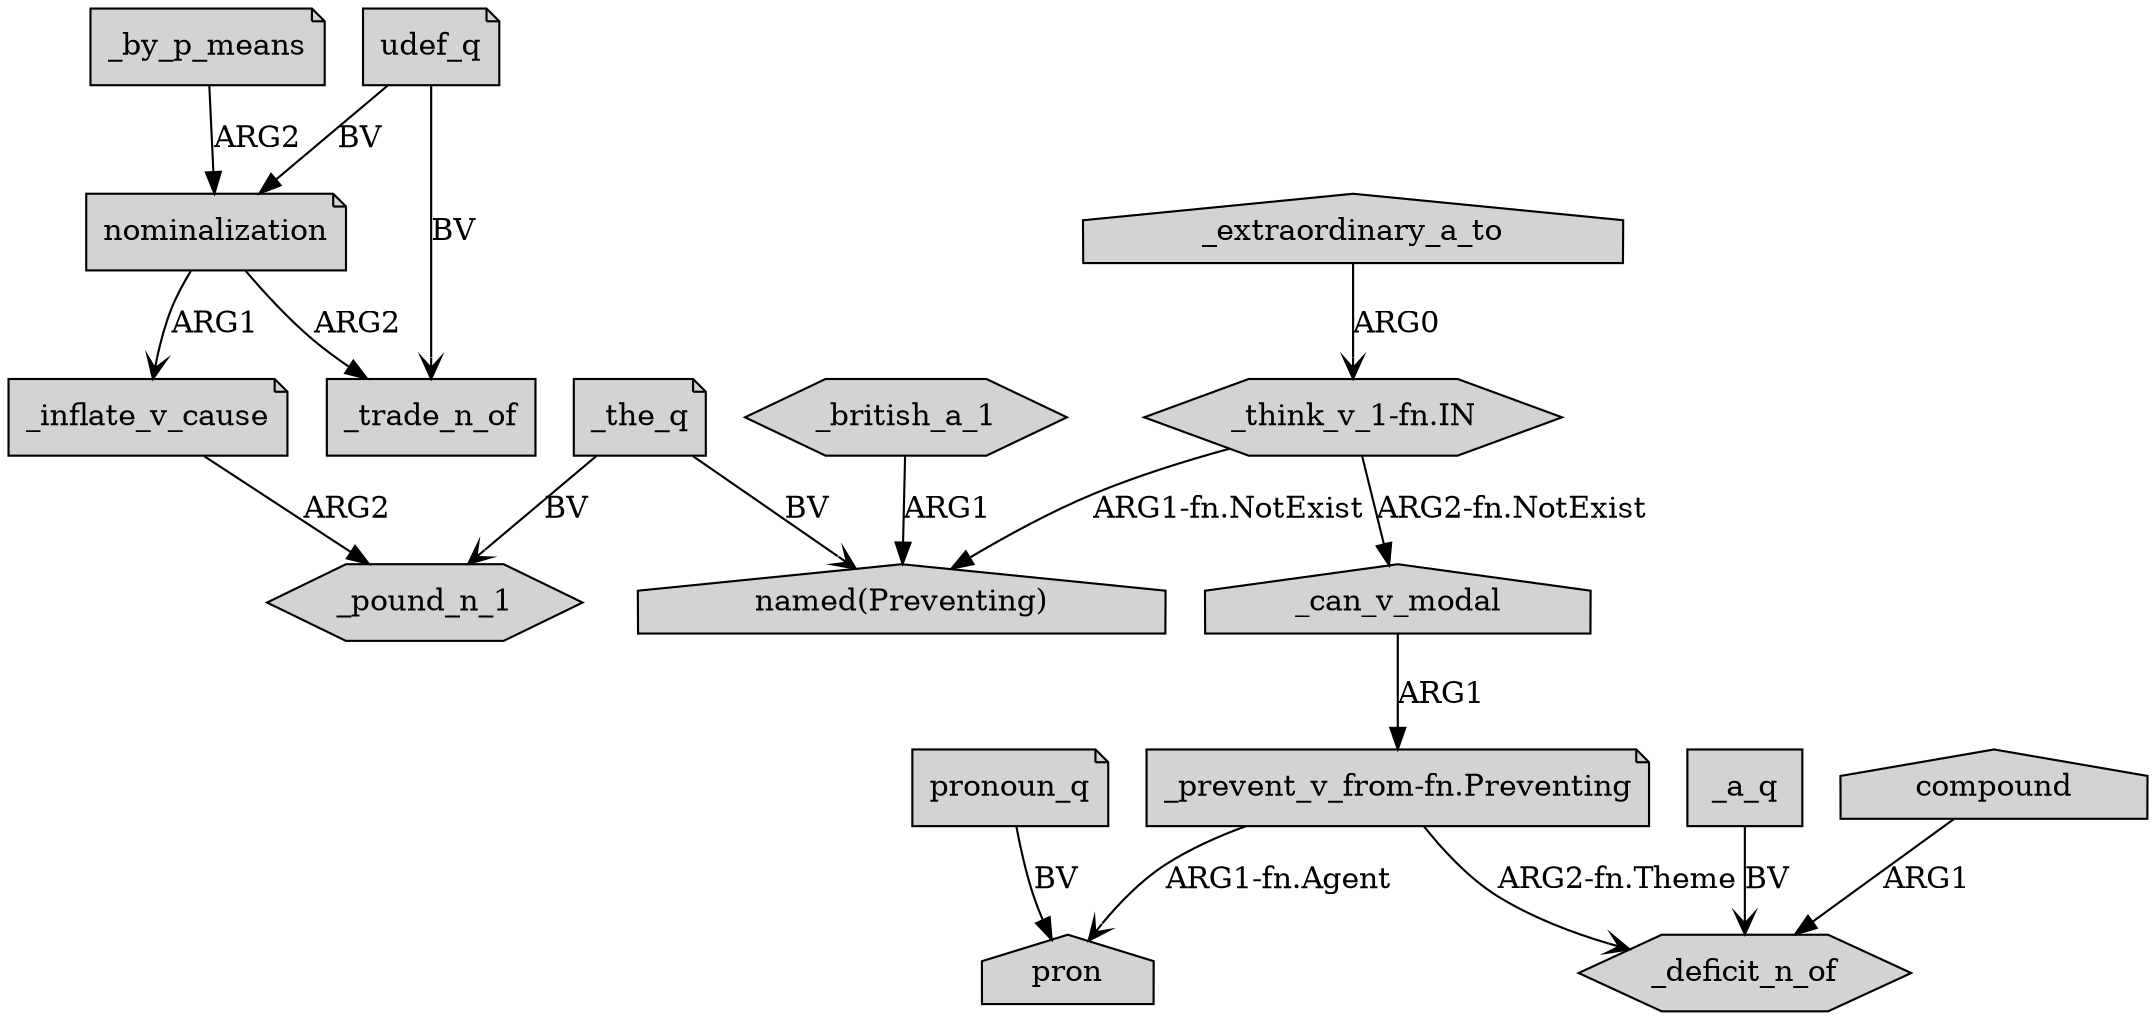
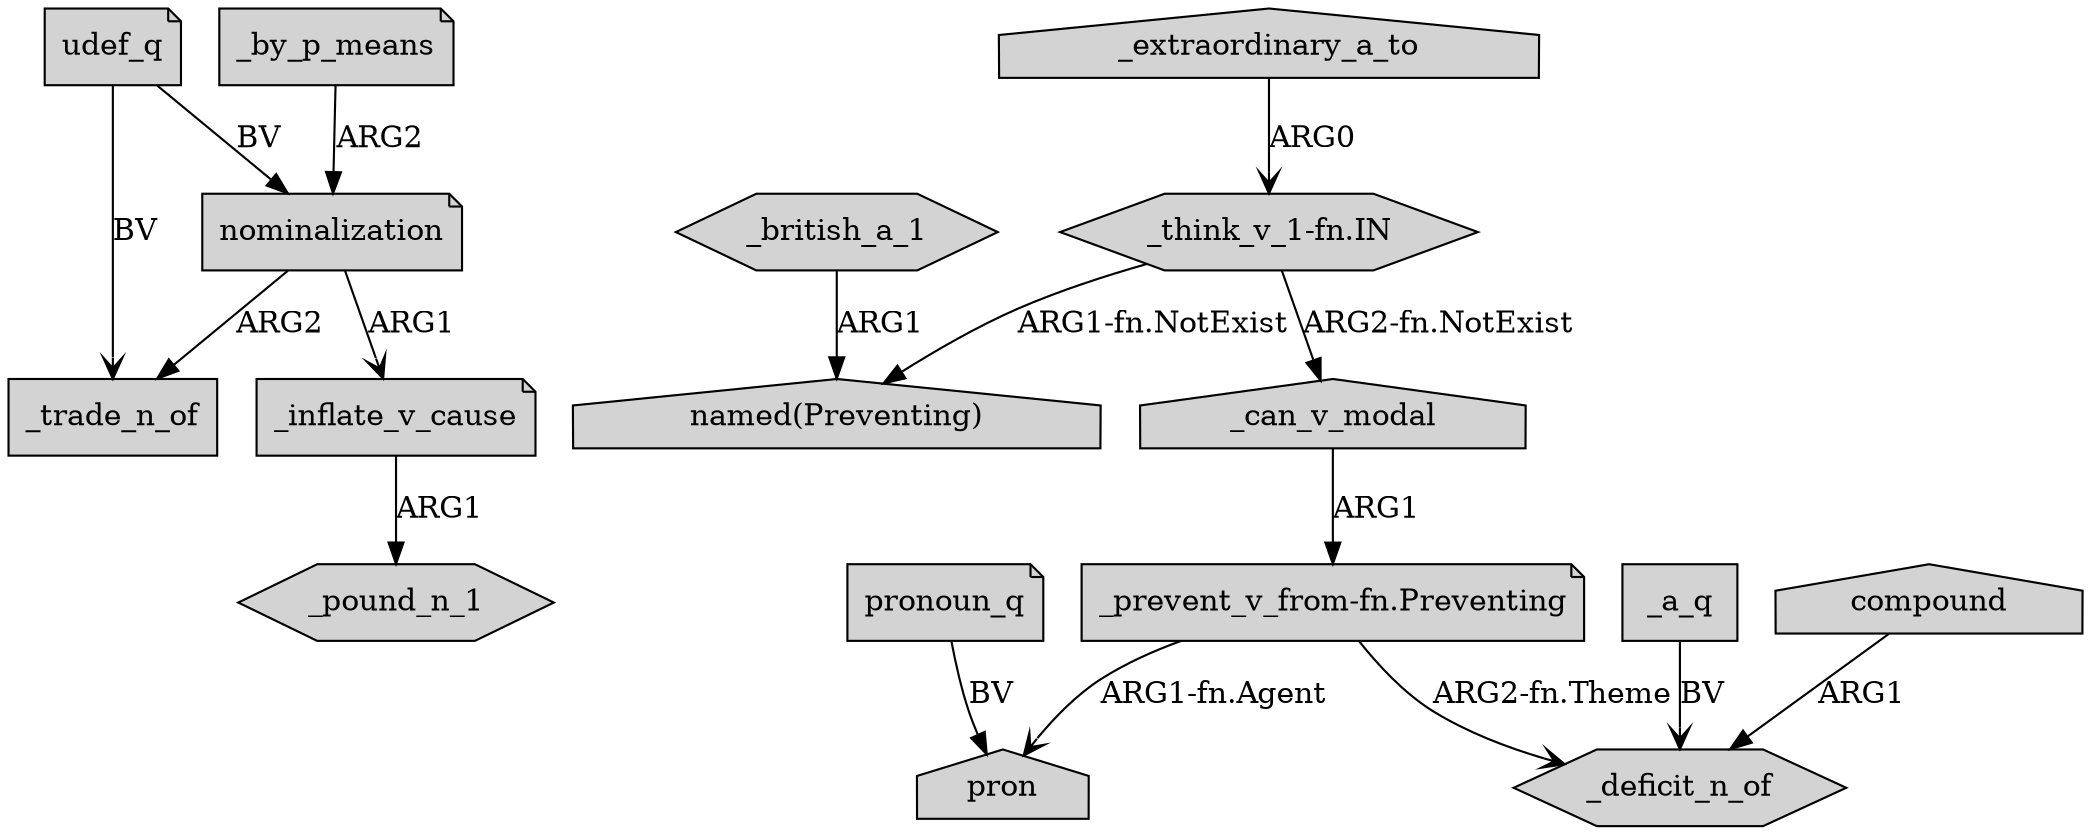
node "_the_q": removed
edge "_inflate_v_cause" -> "_pound_n_1": label "ARG2" -> "ARG1"
